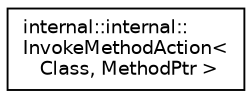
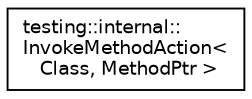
node "internal::internal:: InvokeMethodAction< Class, MethodPtr >": label "internal::internal:: InvokeMethodAction< Class, MethodPtr >" -> "testing::internal:: InvokeMethodAction< Class, MethodPtr >"
